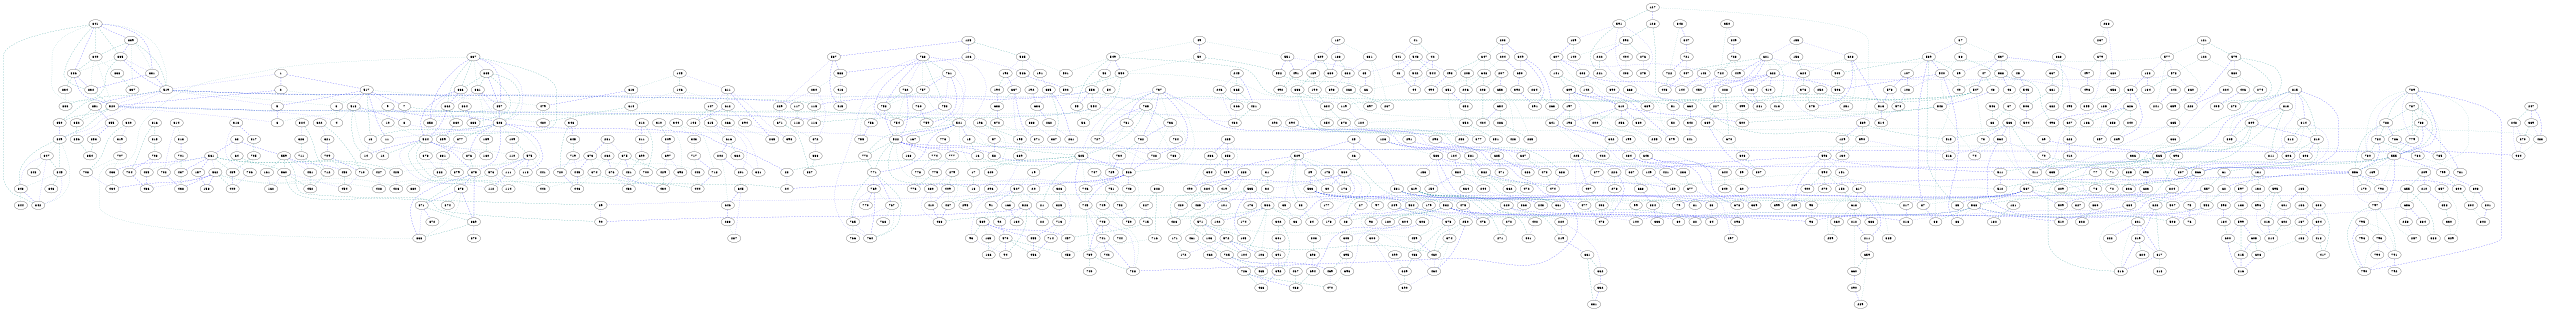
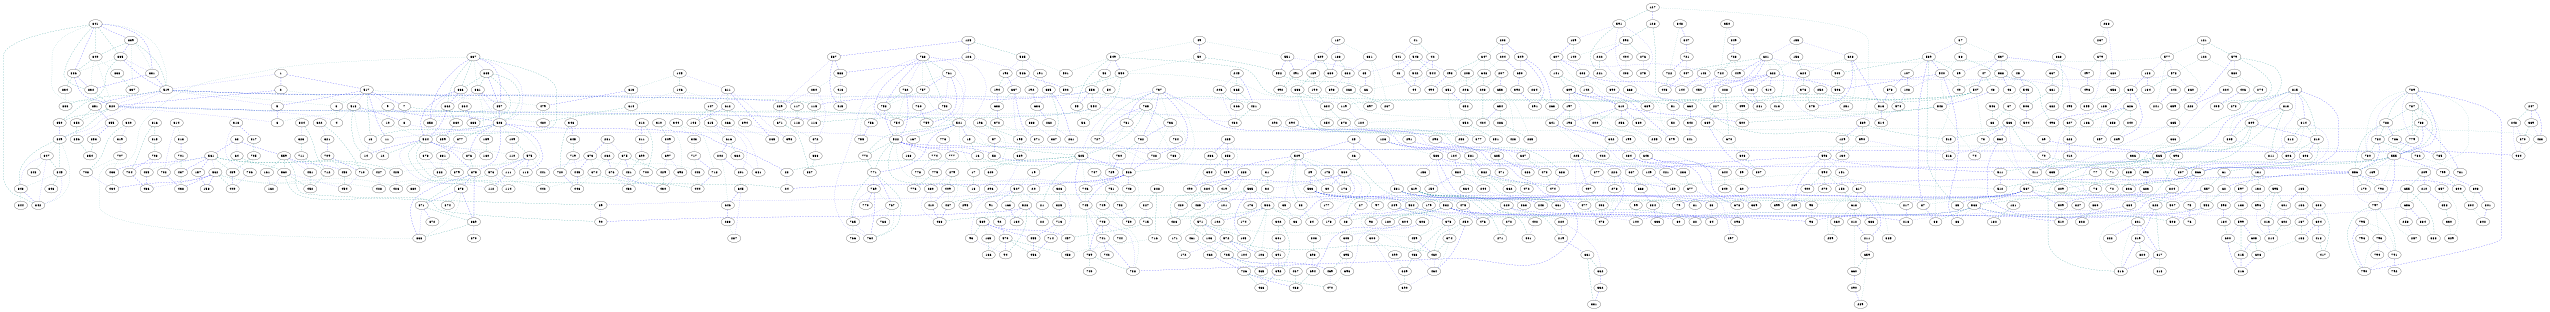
edge "521" -- "522": style dashed -> dotted
